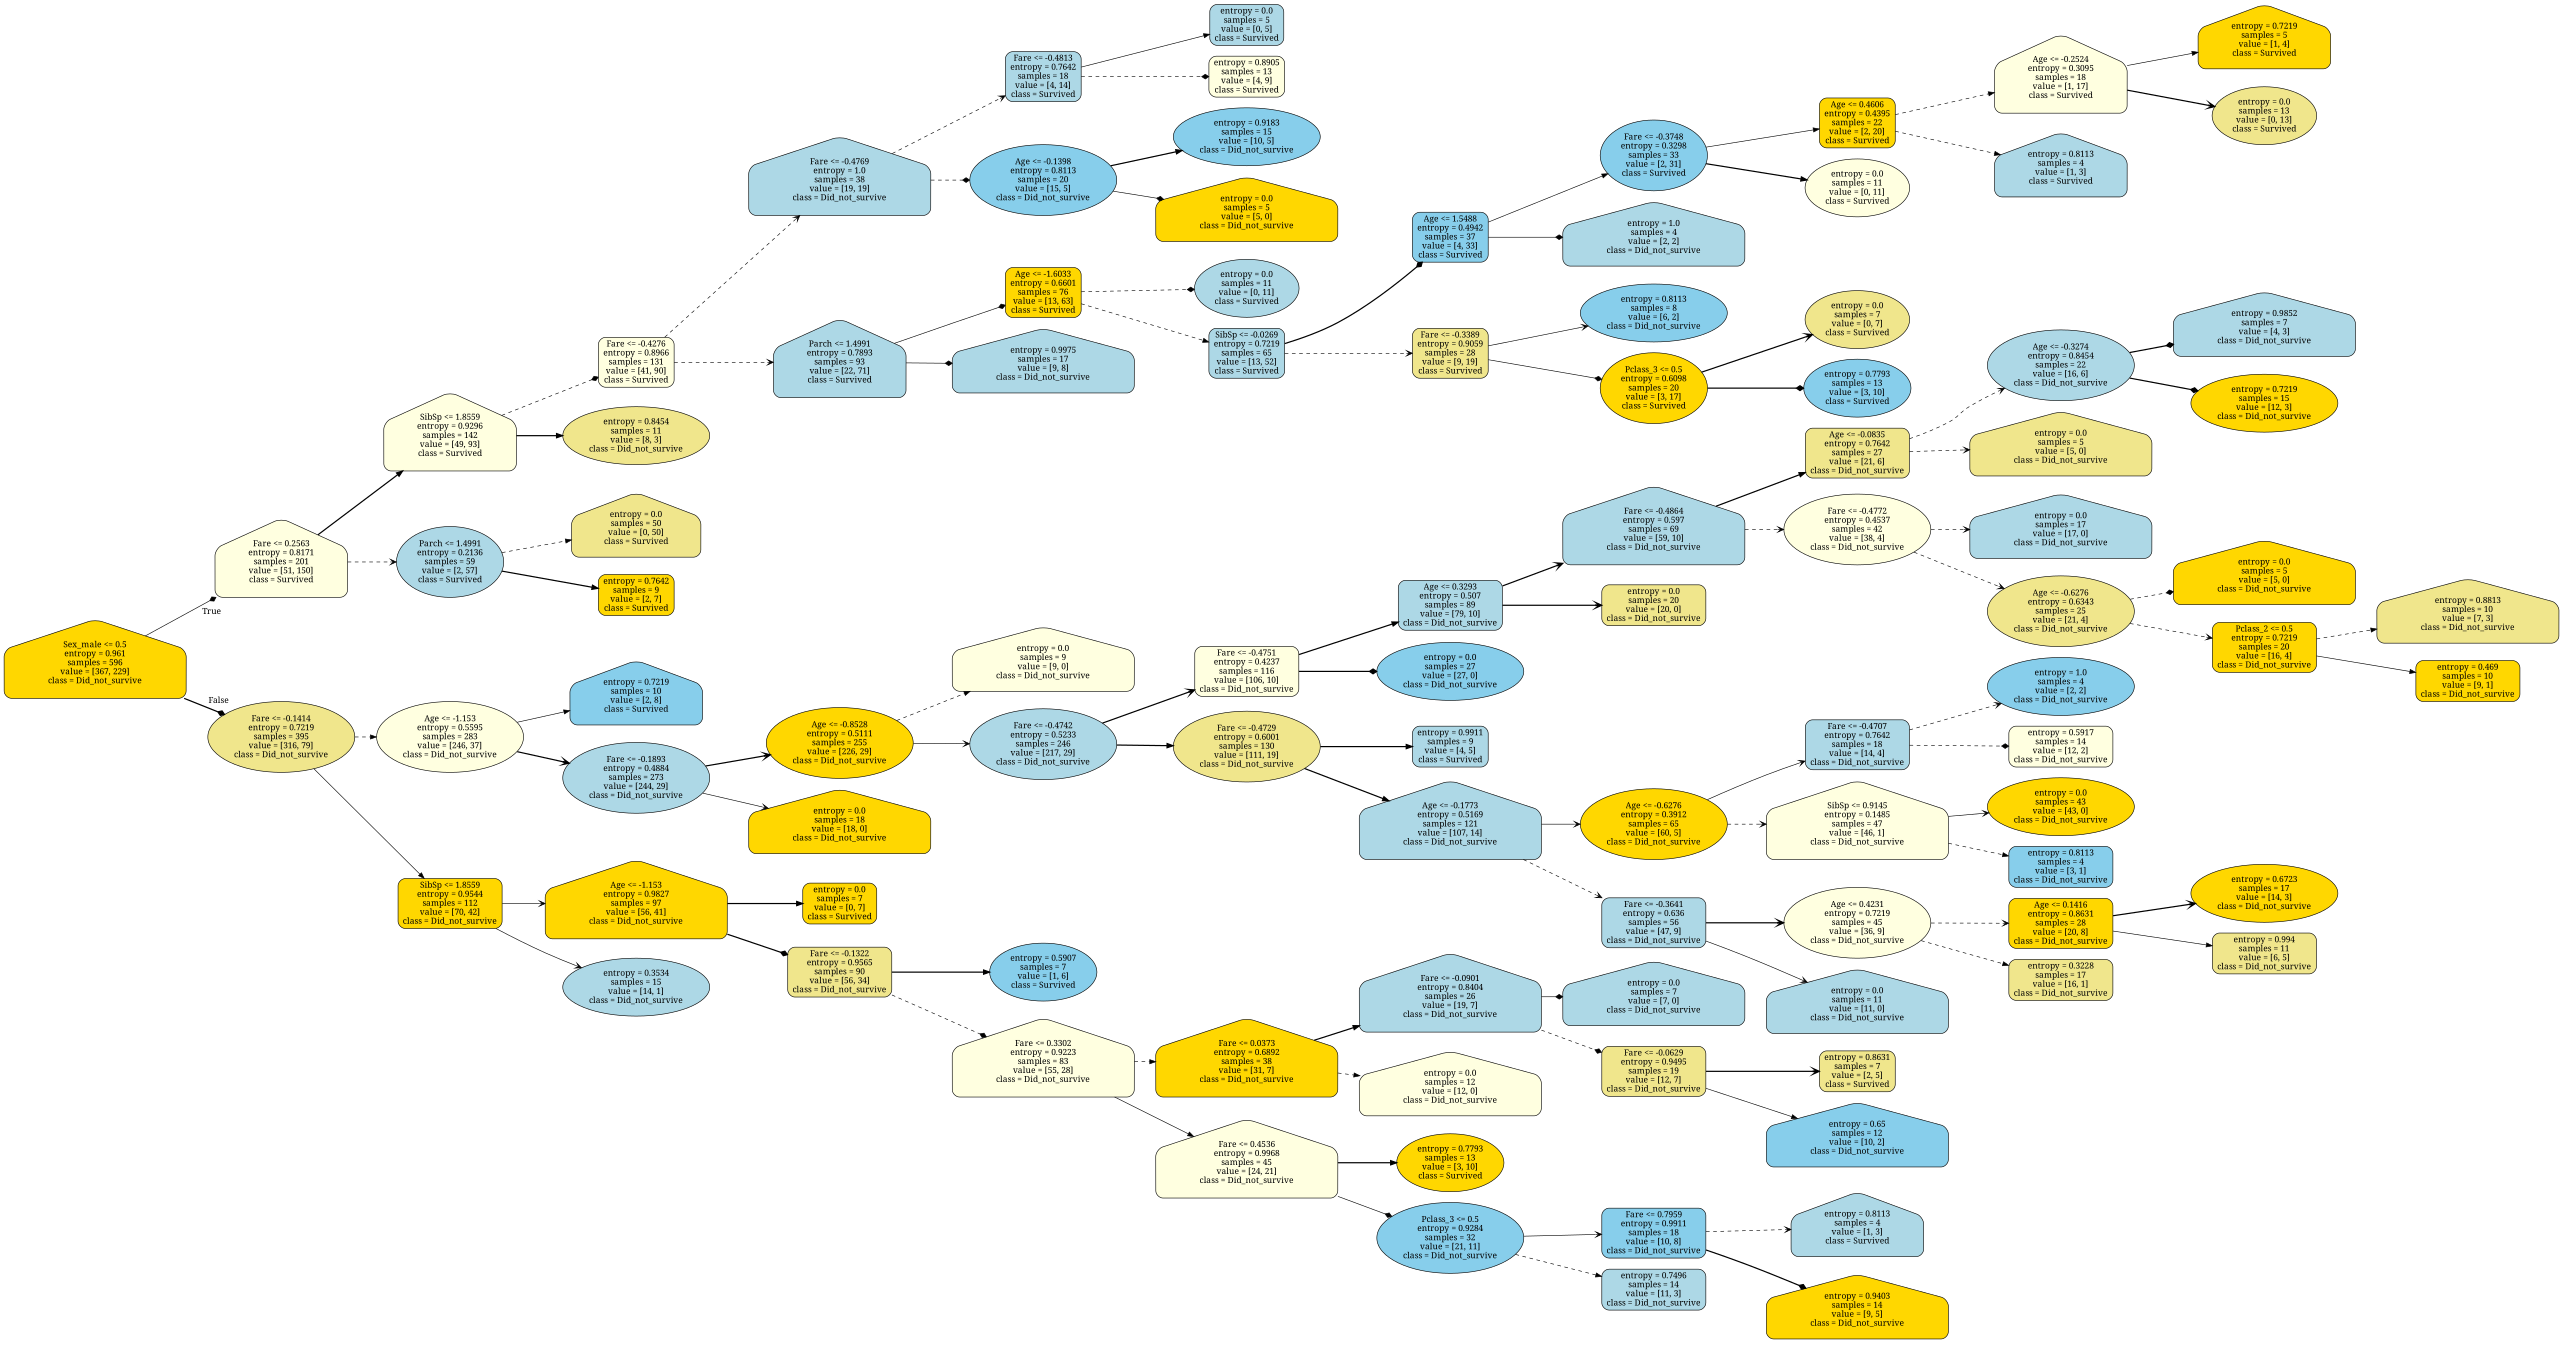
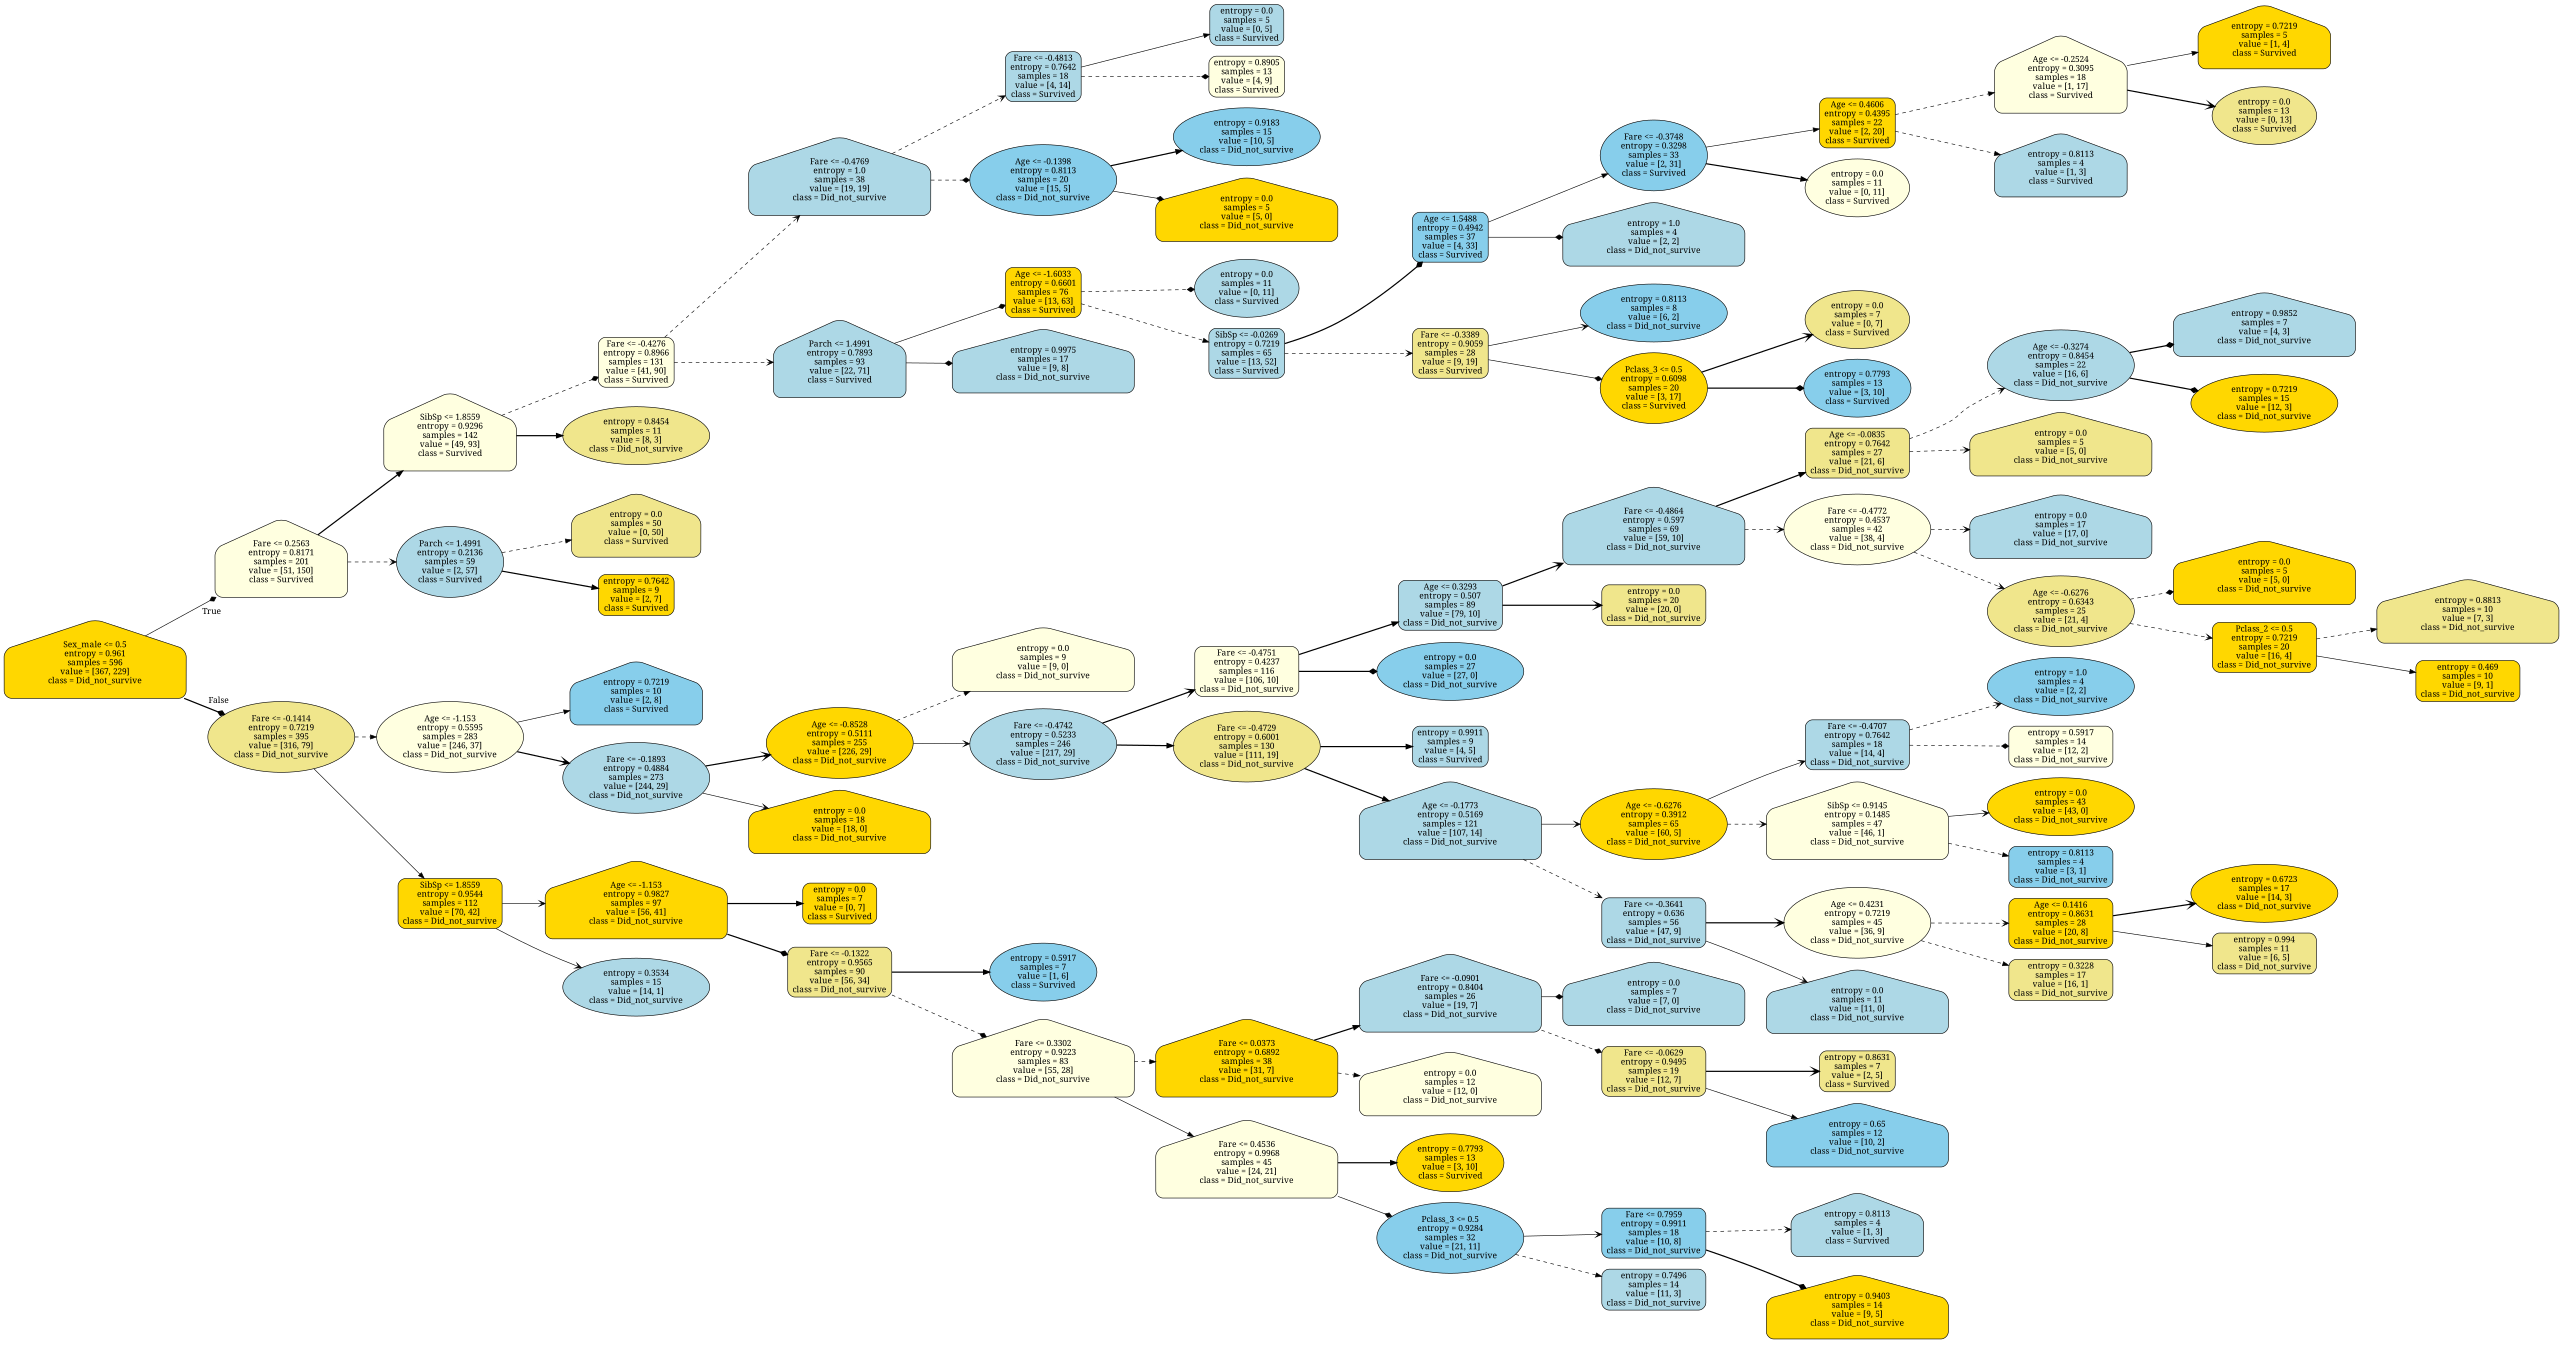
node "entropy = 0.5907 samples = 7 value = [1, 6] class = Survived": label "entropy = 0.5907 samples = 7 value = [1, 6] class = Survived" -> "entropy = 0.5917 samples = 7 value = [1, 6] class = Survived"
